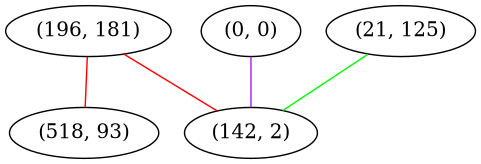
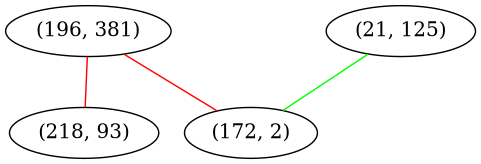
node "(196, 181)": label "(196, 181)" -> "(196, 381)"
node "(0, 0)": removed
node "(518, 93)": label "(518, 93)" -> "(218, 93)"
node "(142, 2)": label "(142, 2)" -> "(172, 2)"
